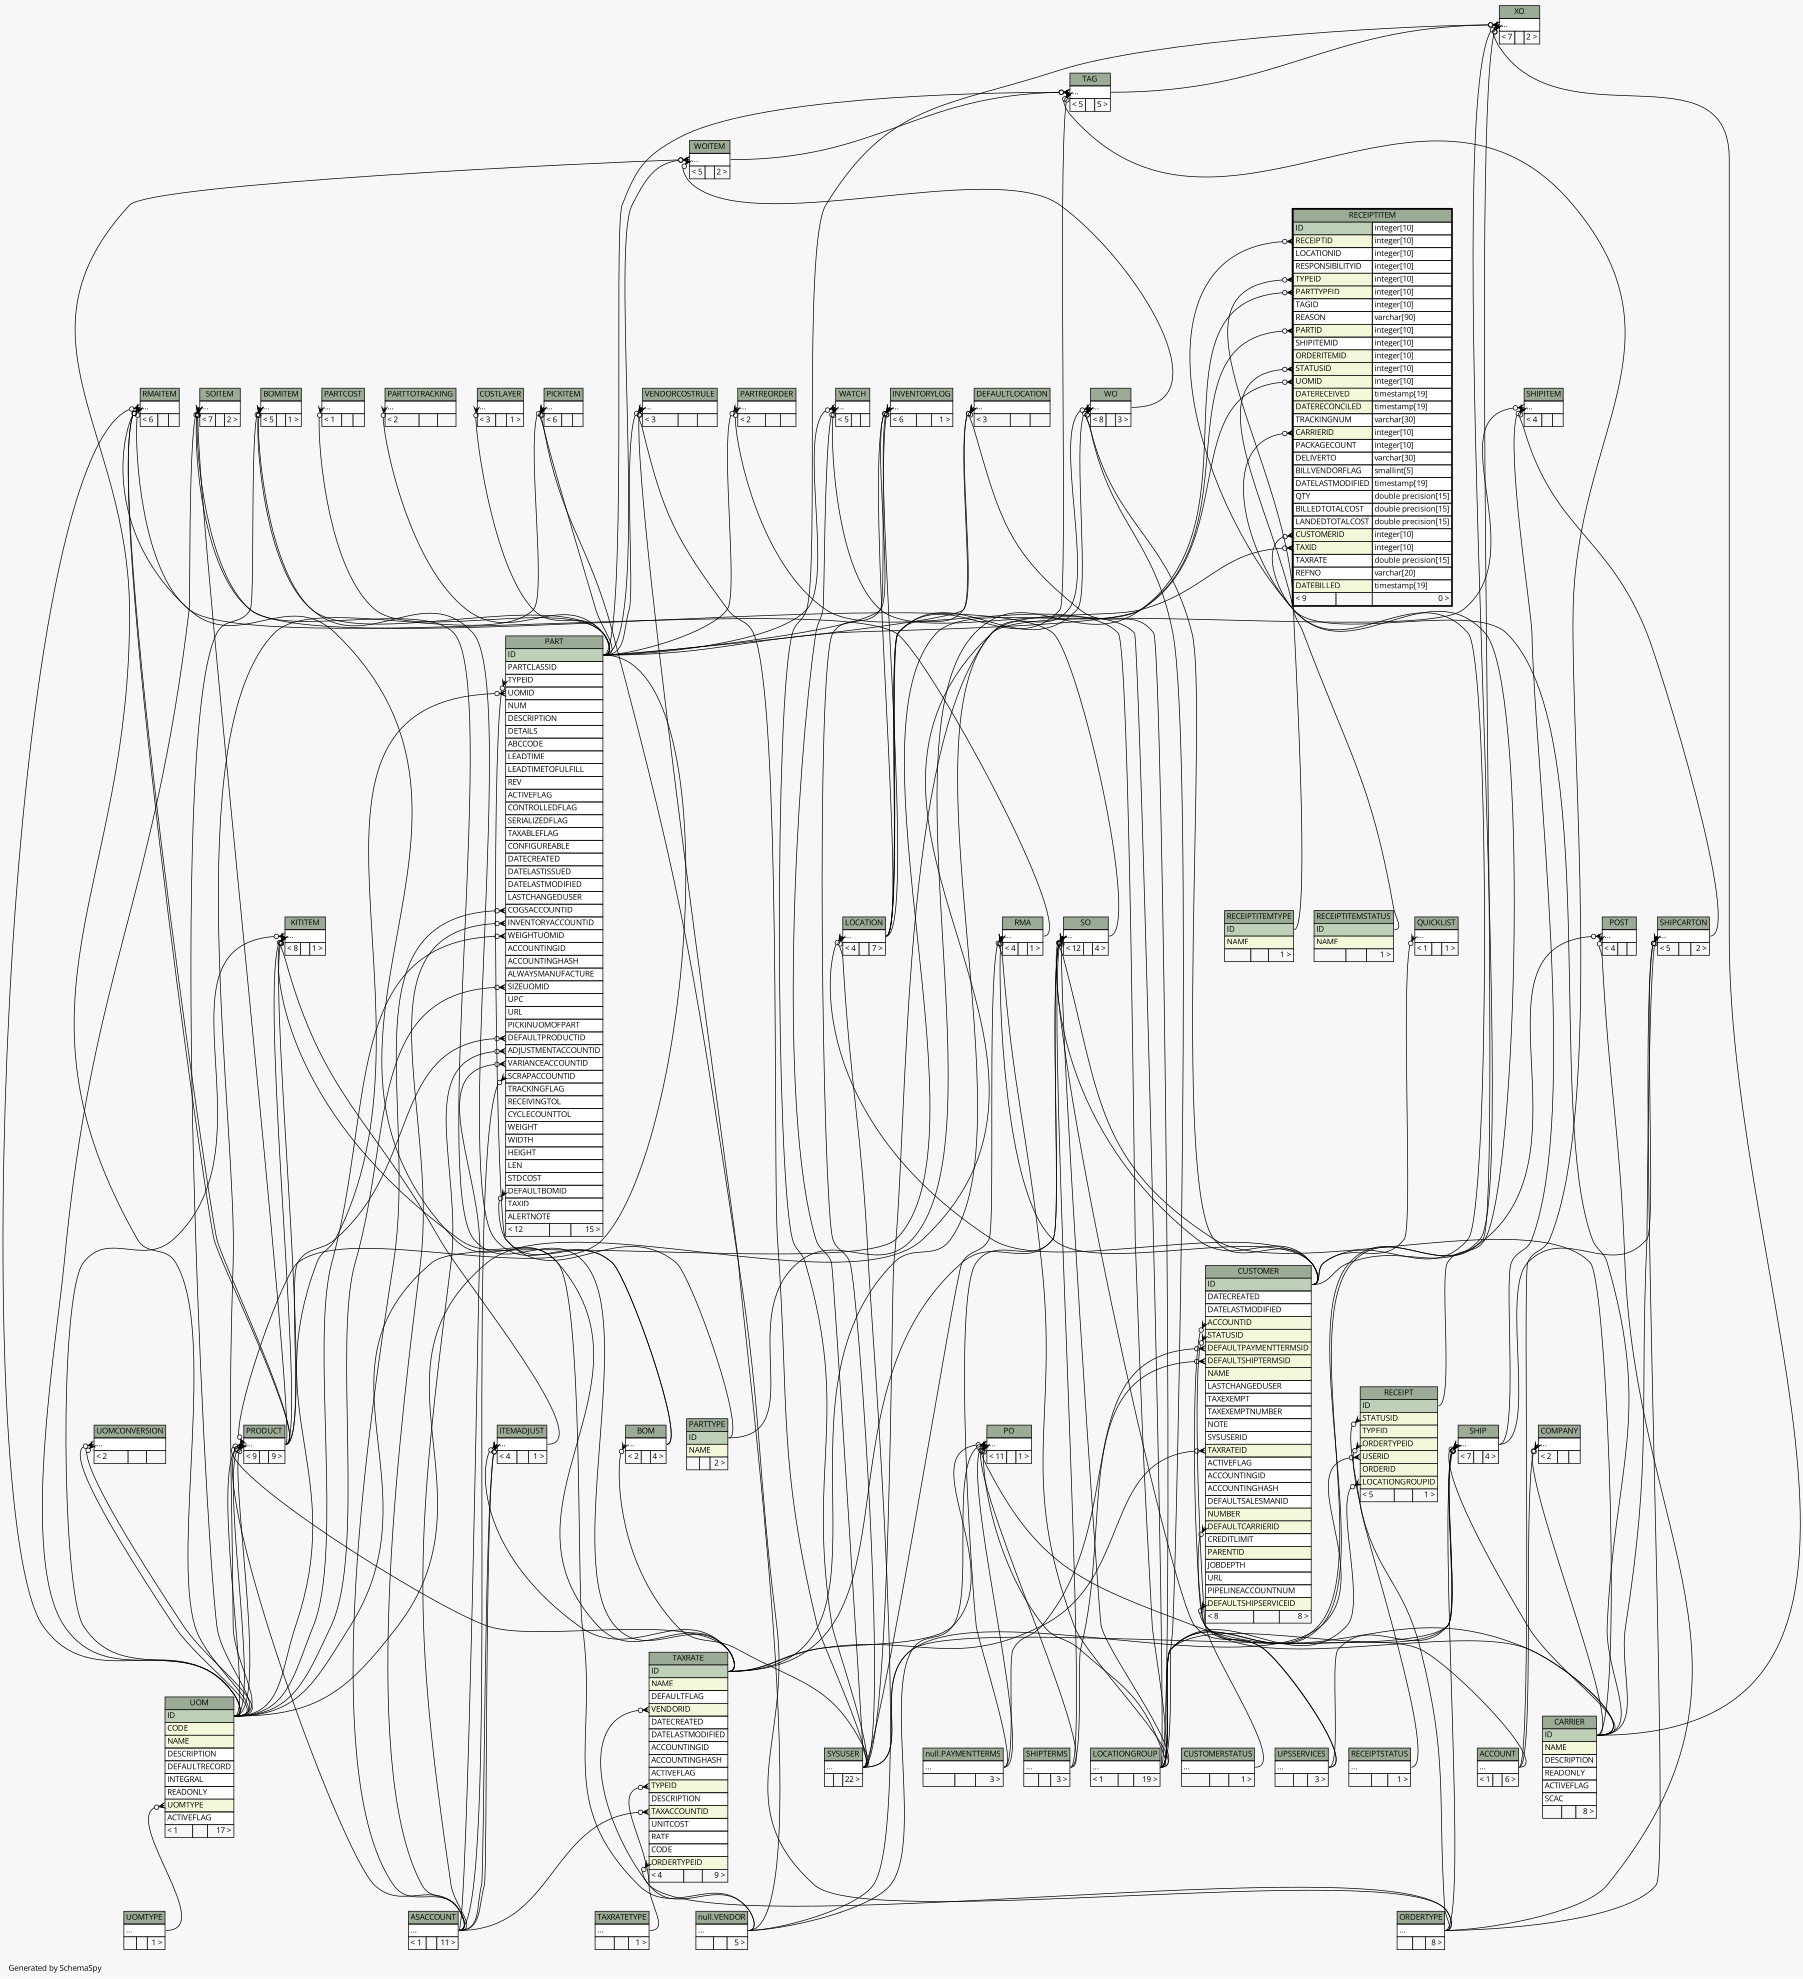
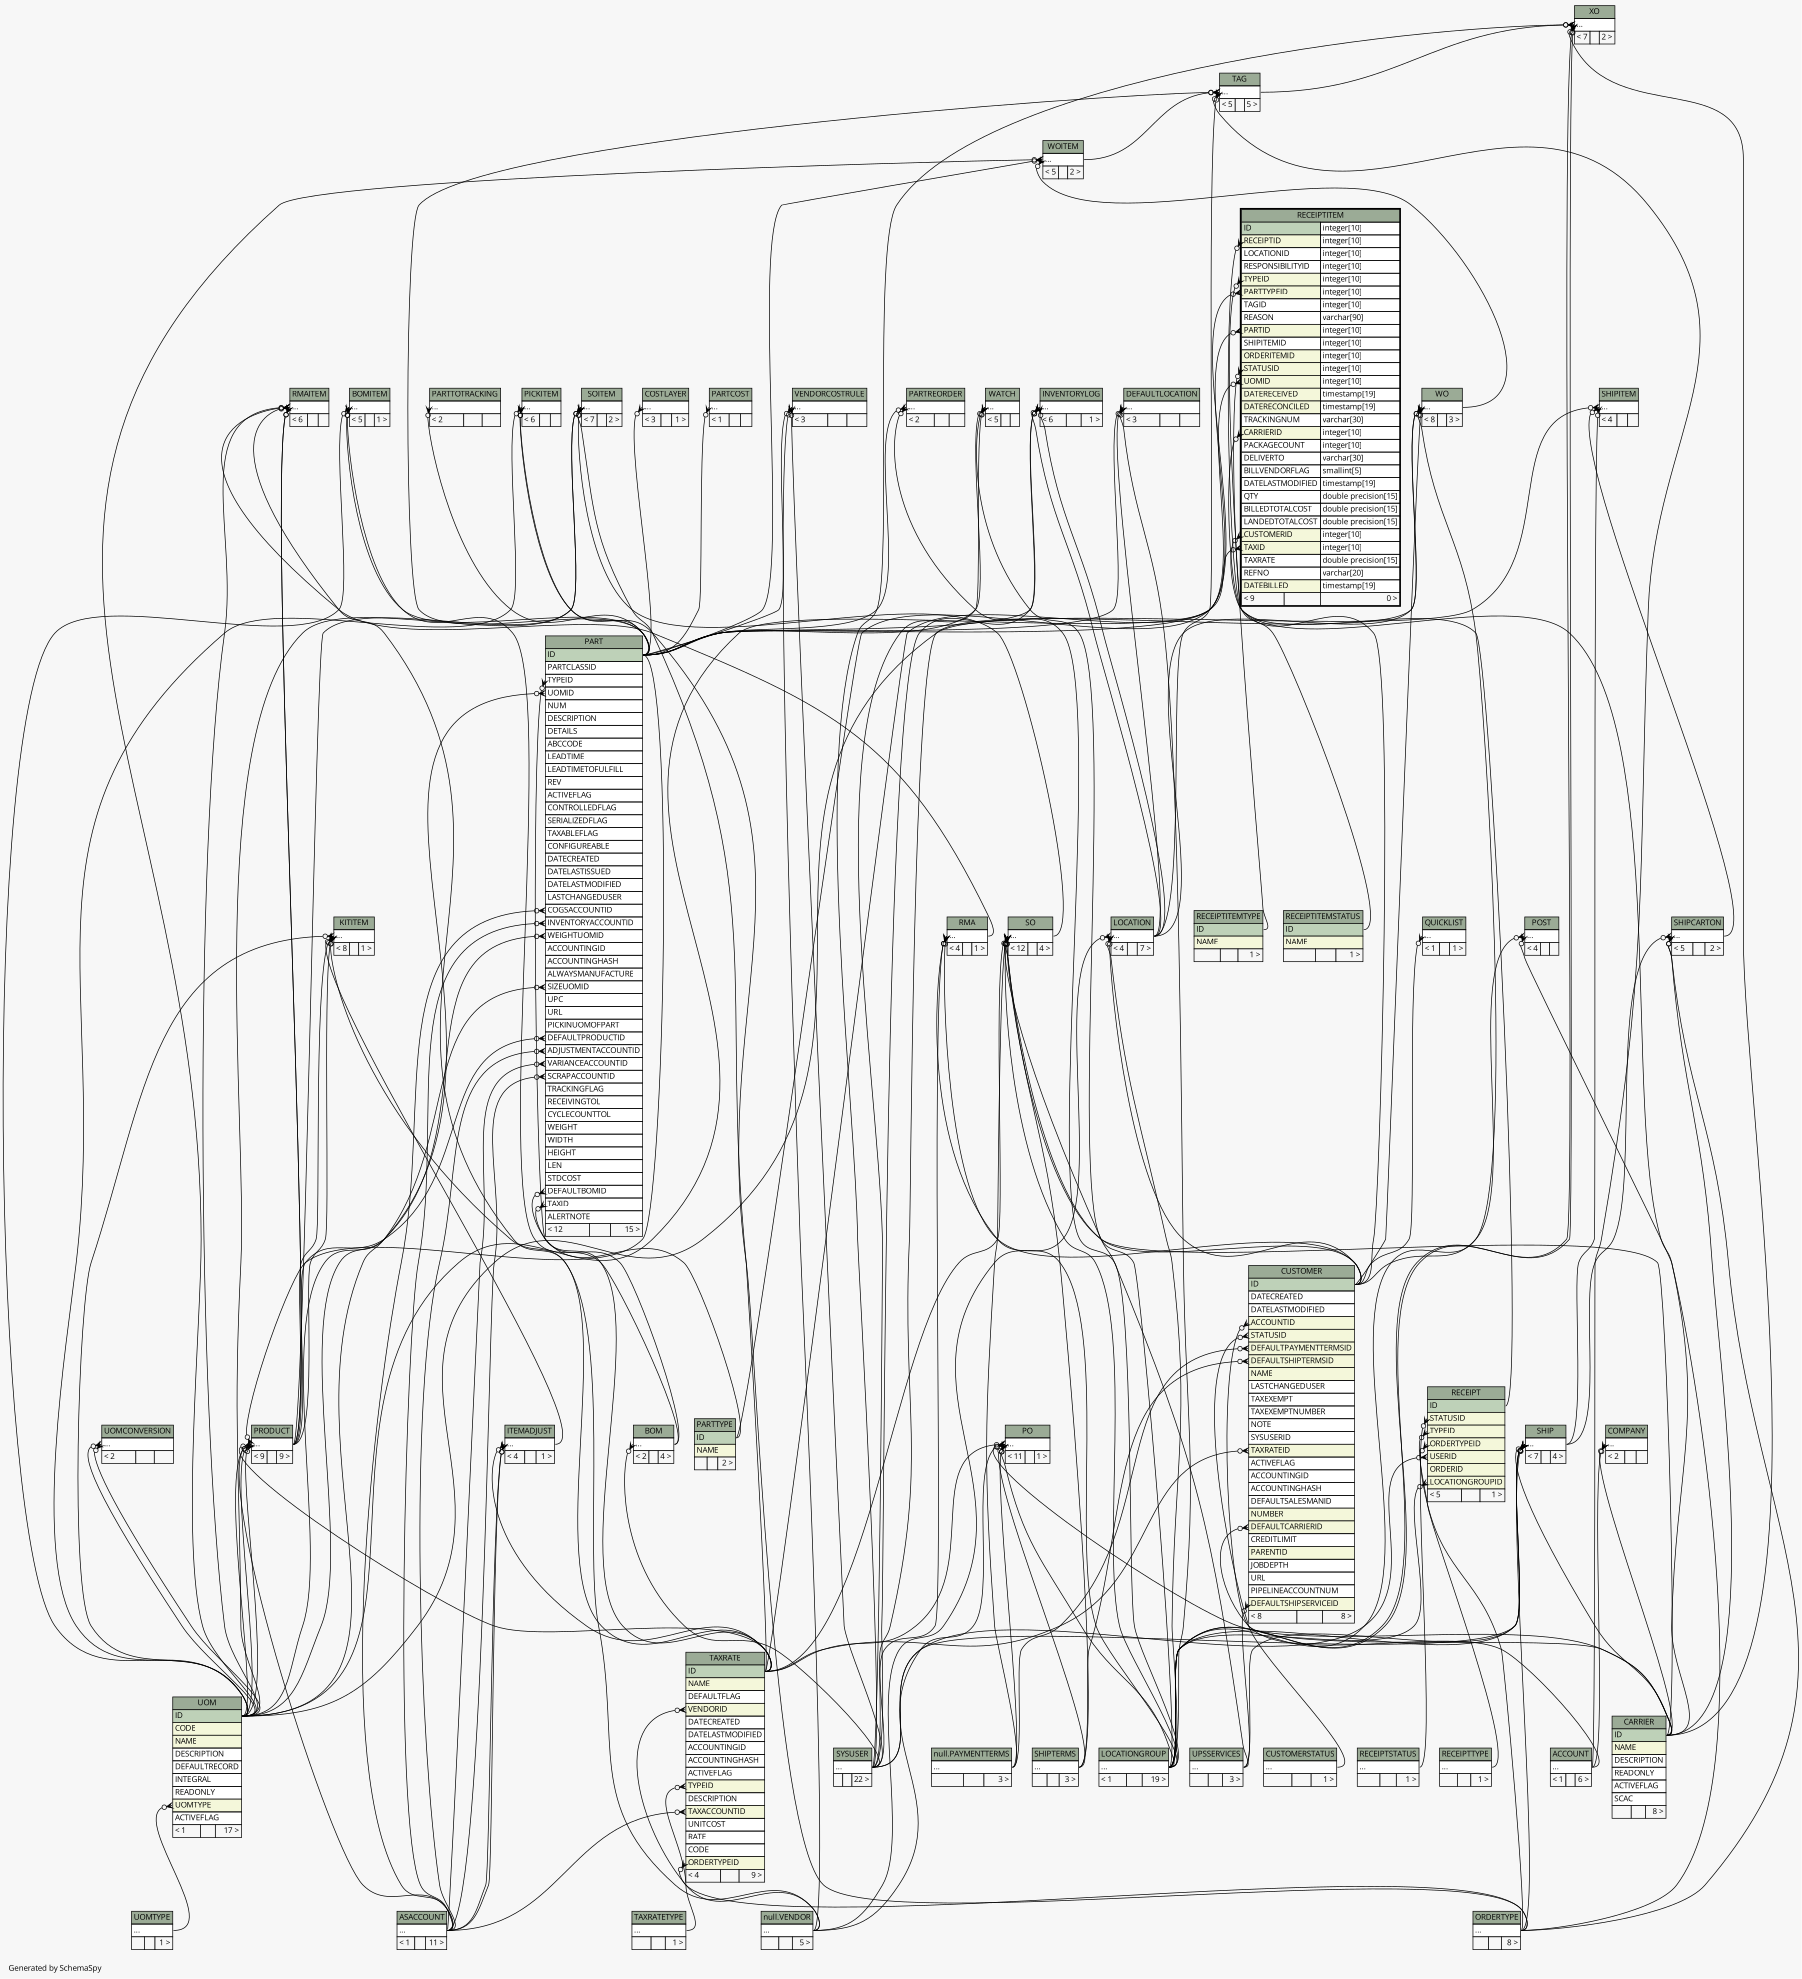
edge "LOCATIONGROUP" -> "LOCATION": added
edge "TAXRATE" -> "PART": added
node "RECEIPTTYPE": added
